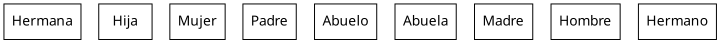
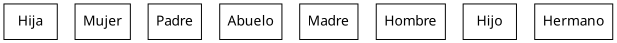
node "Hermana": removed
node "Abuela": removed
node "Hijo": added
